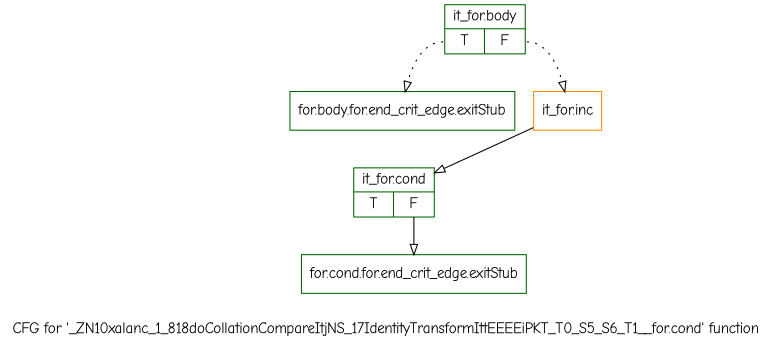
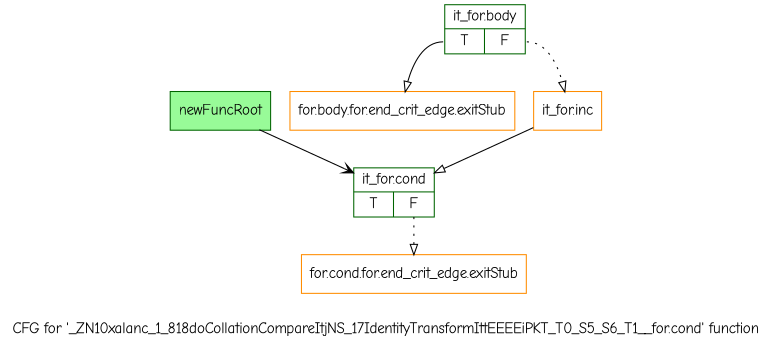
edge "it_for.body" -> "for.body.for.end_crit_edge.exitStub": style dotted -> solid
node "newFuncRoot": added
node "for.body.for.end_crit_edge.exitStub": color darkgreen -> darkorange
edge "it_for.cond" -> "for.cond.for.end_crit_edge.exitStub": style solid -> dotted
node "for.cond.for.end_crit_edge.exitStub": color darkgreen -> darkorange
